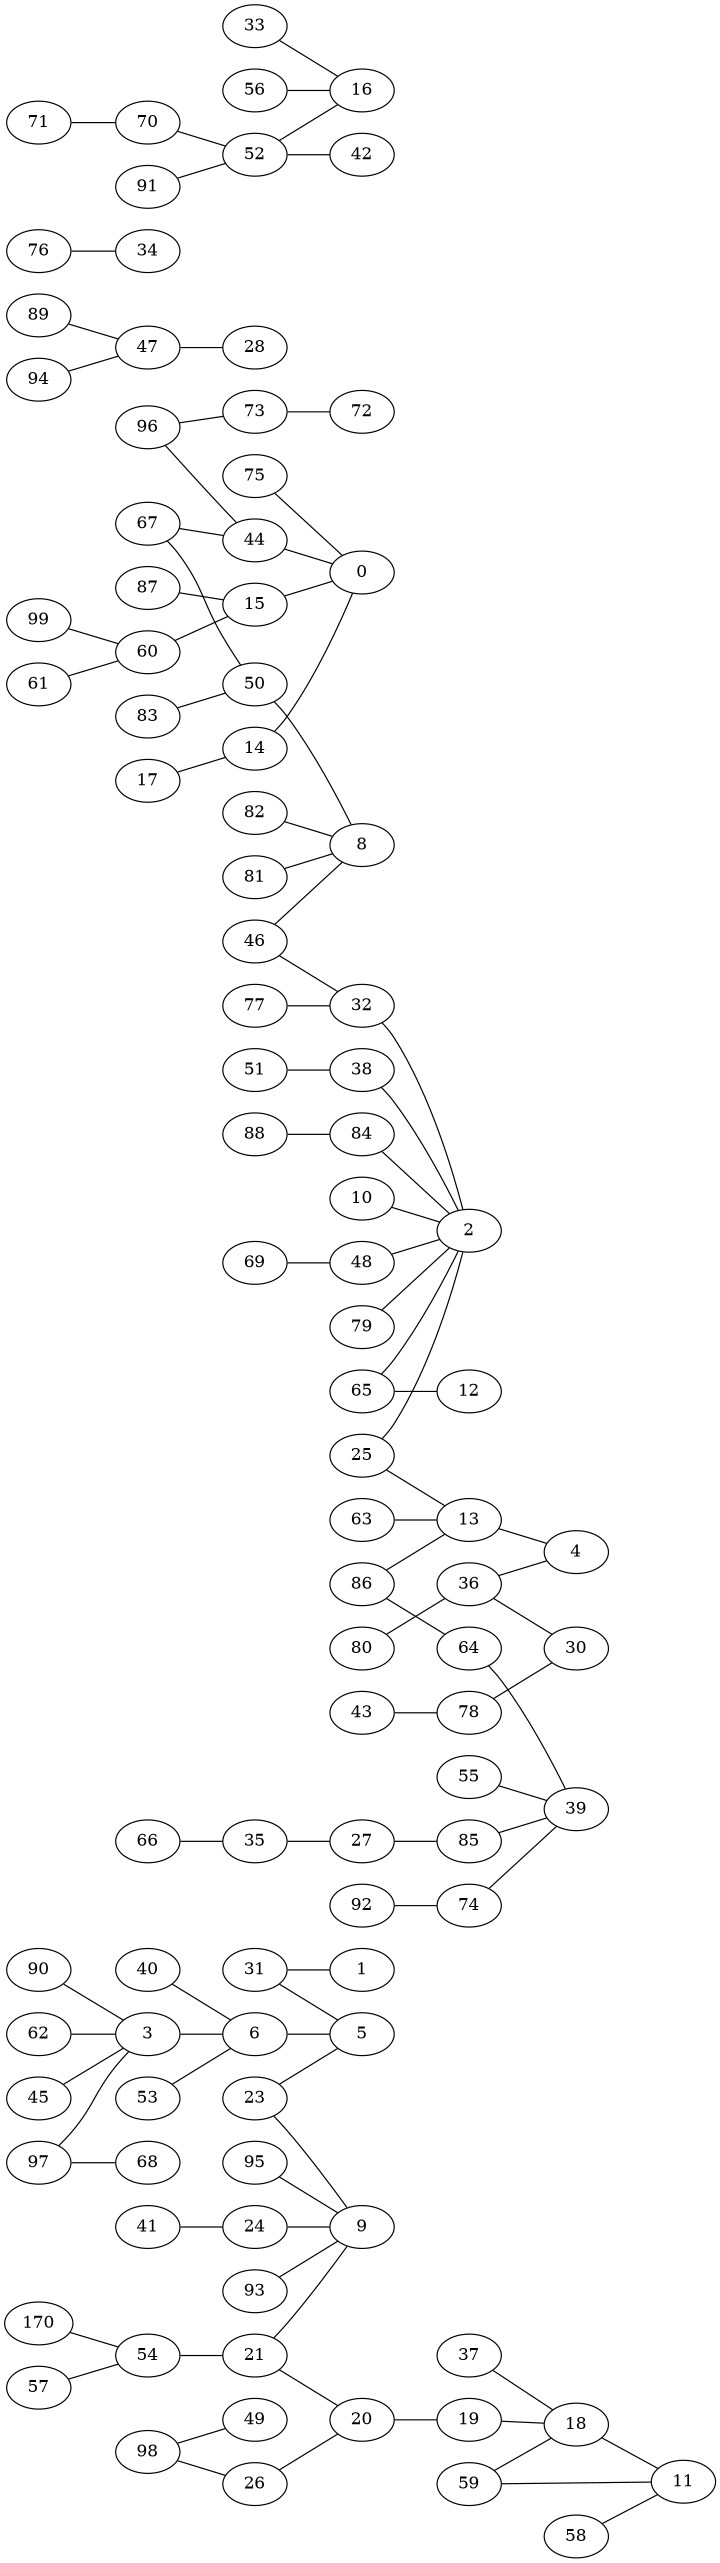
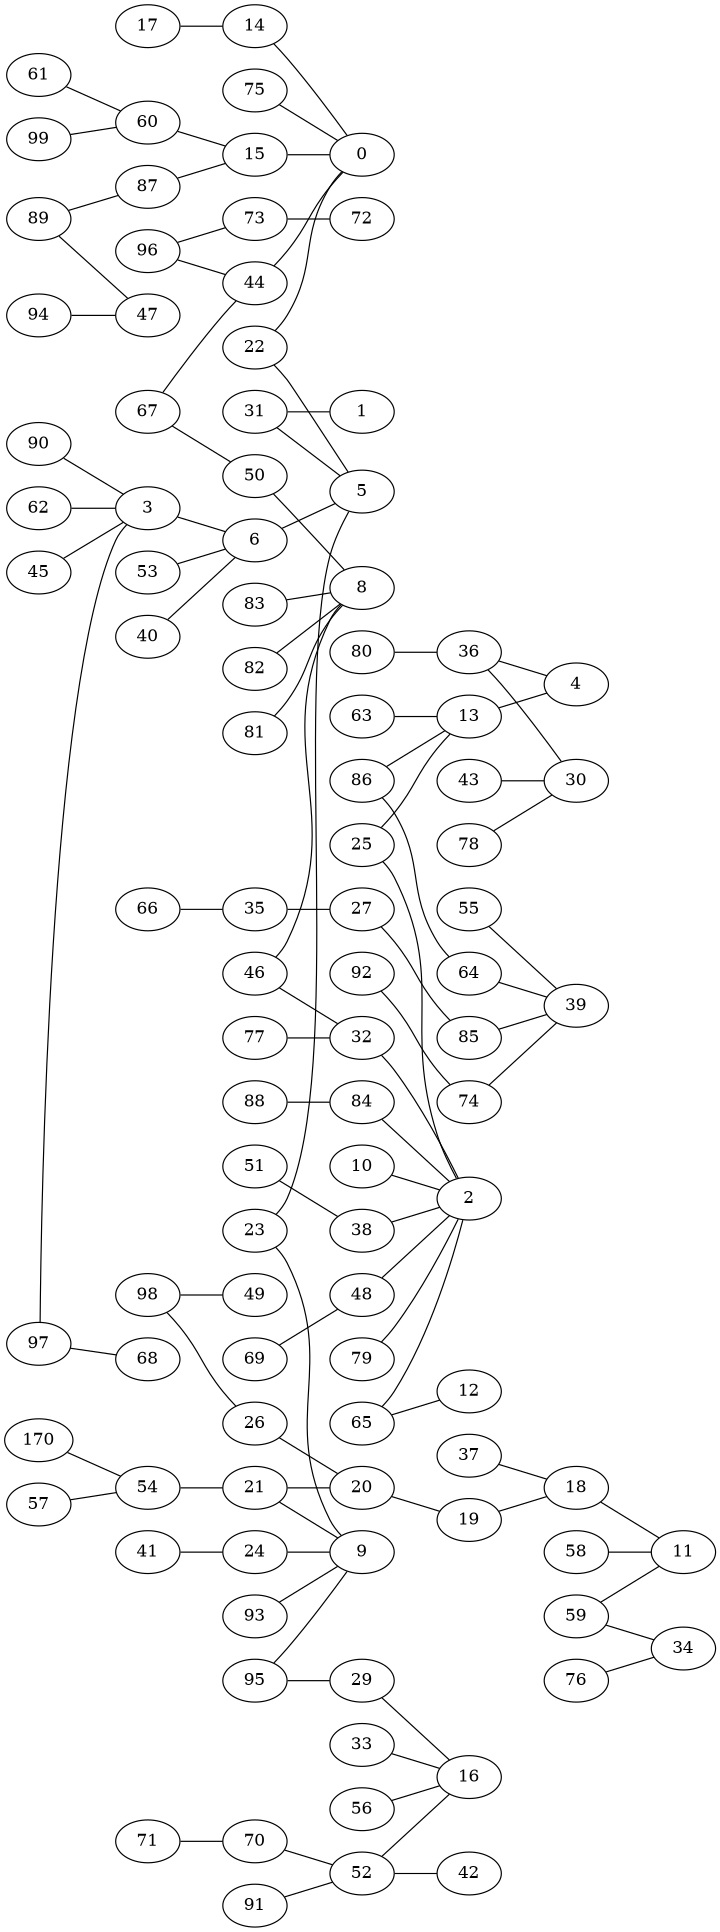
edge "87" -- "89": added
node "22": added
node "28": removed
edge "50" -- "83": now "8" -- "83"
node "29": added
edge "43" -- "78": now "43" -- "30"
edge "18" -- "59": now "34" -- "59"
